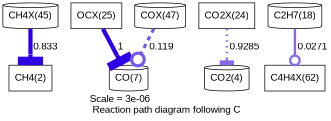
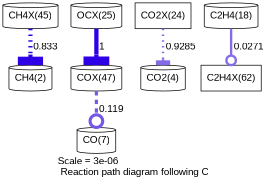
node "OCX(25)": shape box -> cylinder
node "C2H7(18)": label "C2H7(18)" -> "C2H4(18)"
edge "CH4X(45)" -> "CH4(2)": style bold -> dotted
edge "OCX(25)" -> "CO(7)": now "OCX(25)" -> "COX(47)"
node "CH4(2)": shape box -> cylinder
node "C4H4X(62)": label "C4H4X(62)" -> "C2H4X(62)"
